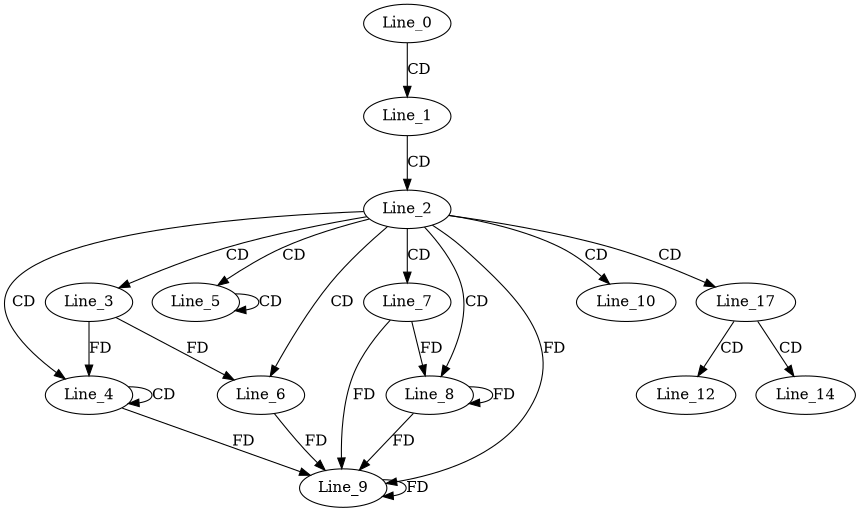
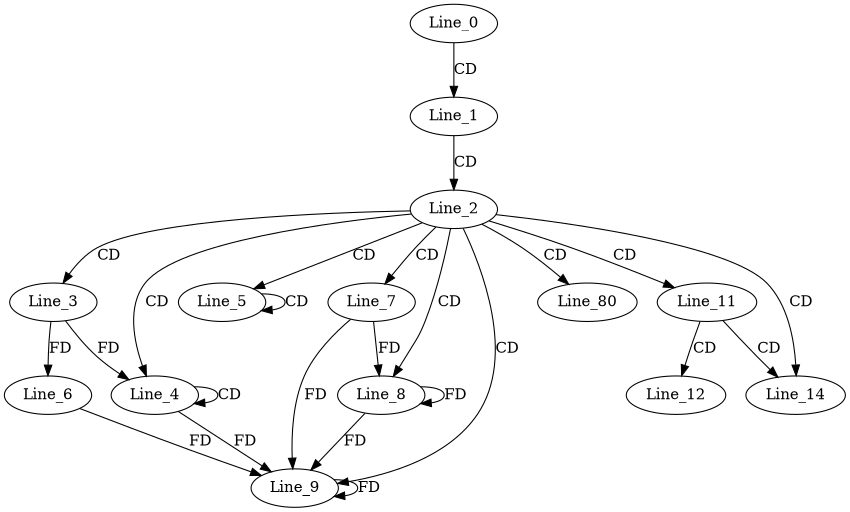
edge "Line_2" -> "Line_6": now "Line_2" -> "Line_14"
node "Line_10": label "Line_10" -> "Line_80"
node "Line_17": label "Line_17" -> "Line_11"
edge "Line_2" -> "Line_9": label "FD" -> "CD"
